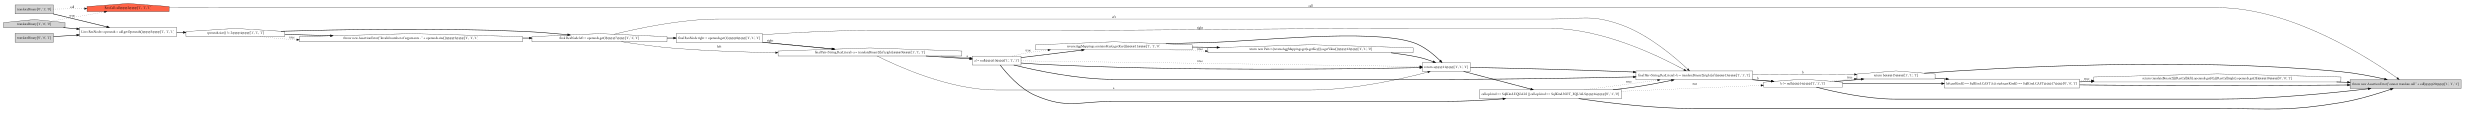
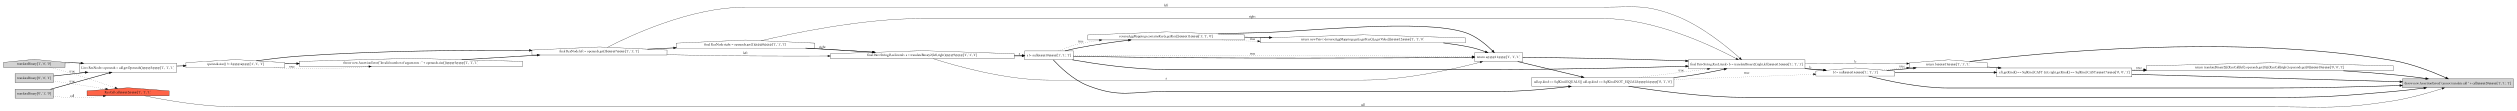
node "final RexNode right = operands.get(1)@@@8@@@['1', '1', '1']": shape box -> house
edge "translateBinary['0', '0', '1']" -> "RexCall call@@@2@@@['1', '1', '1']": added, label "true"
